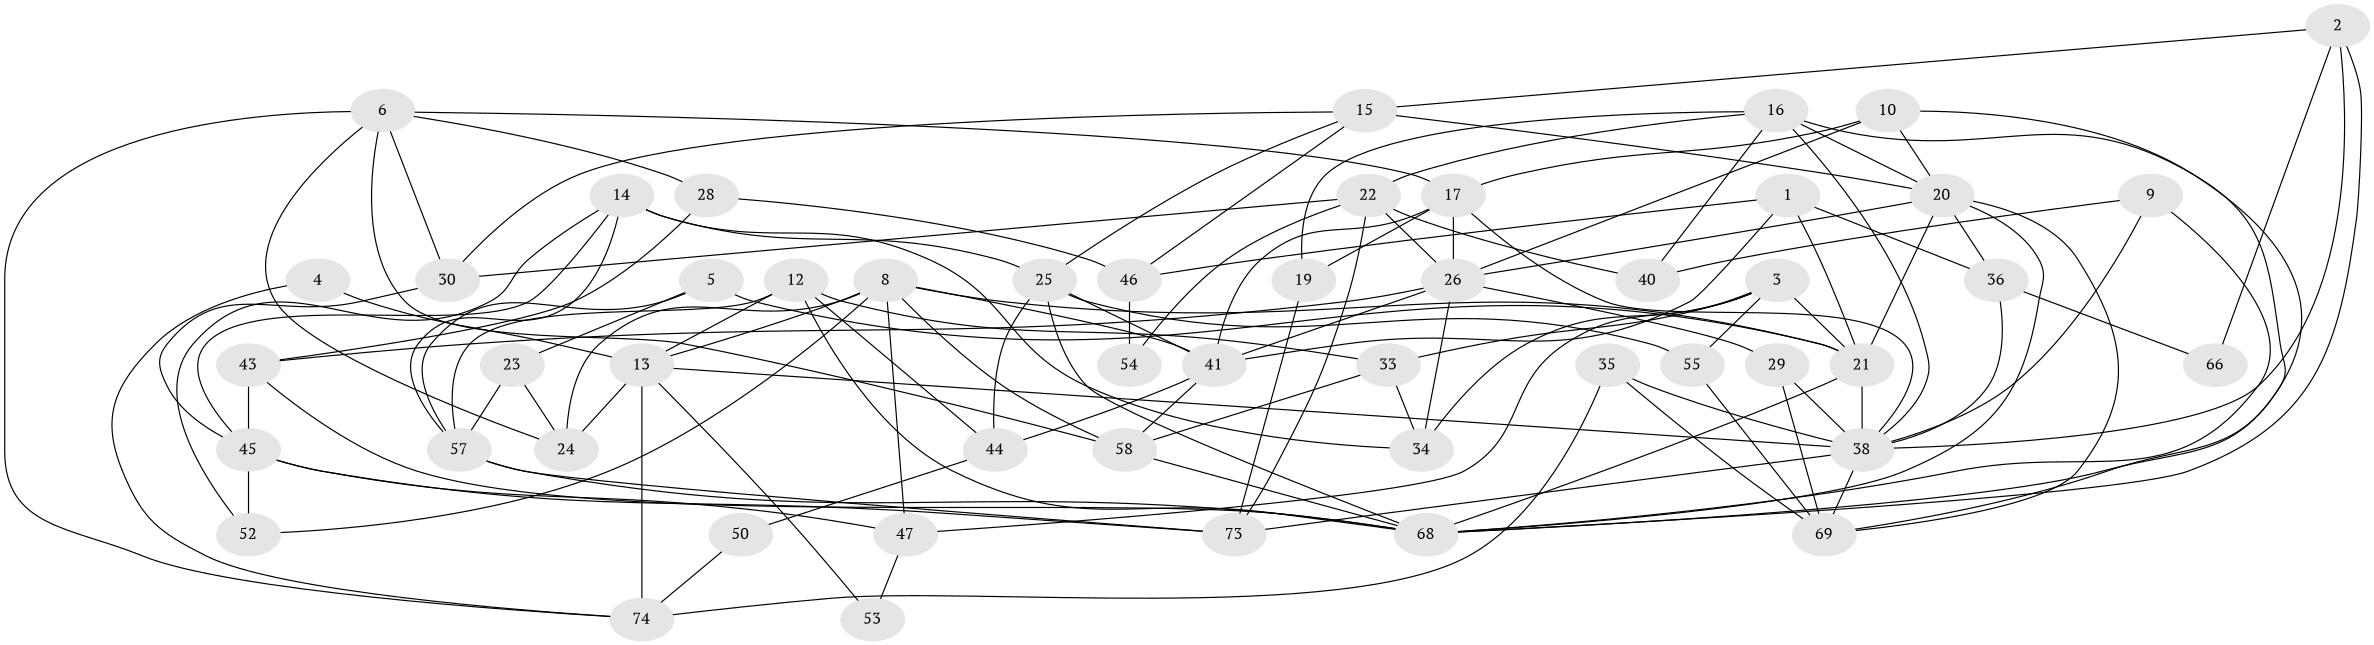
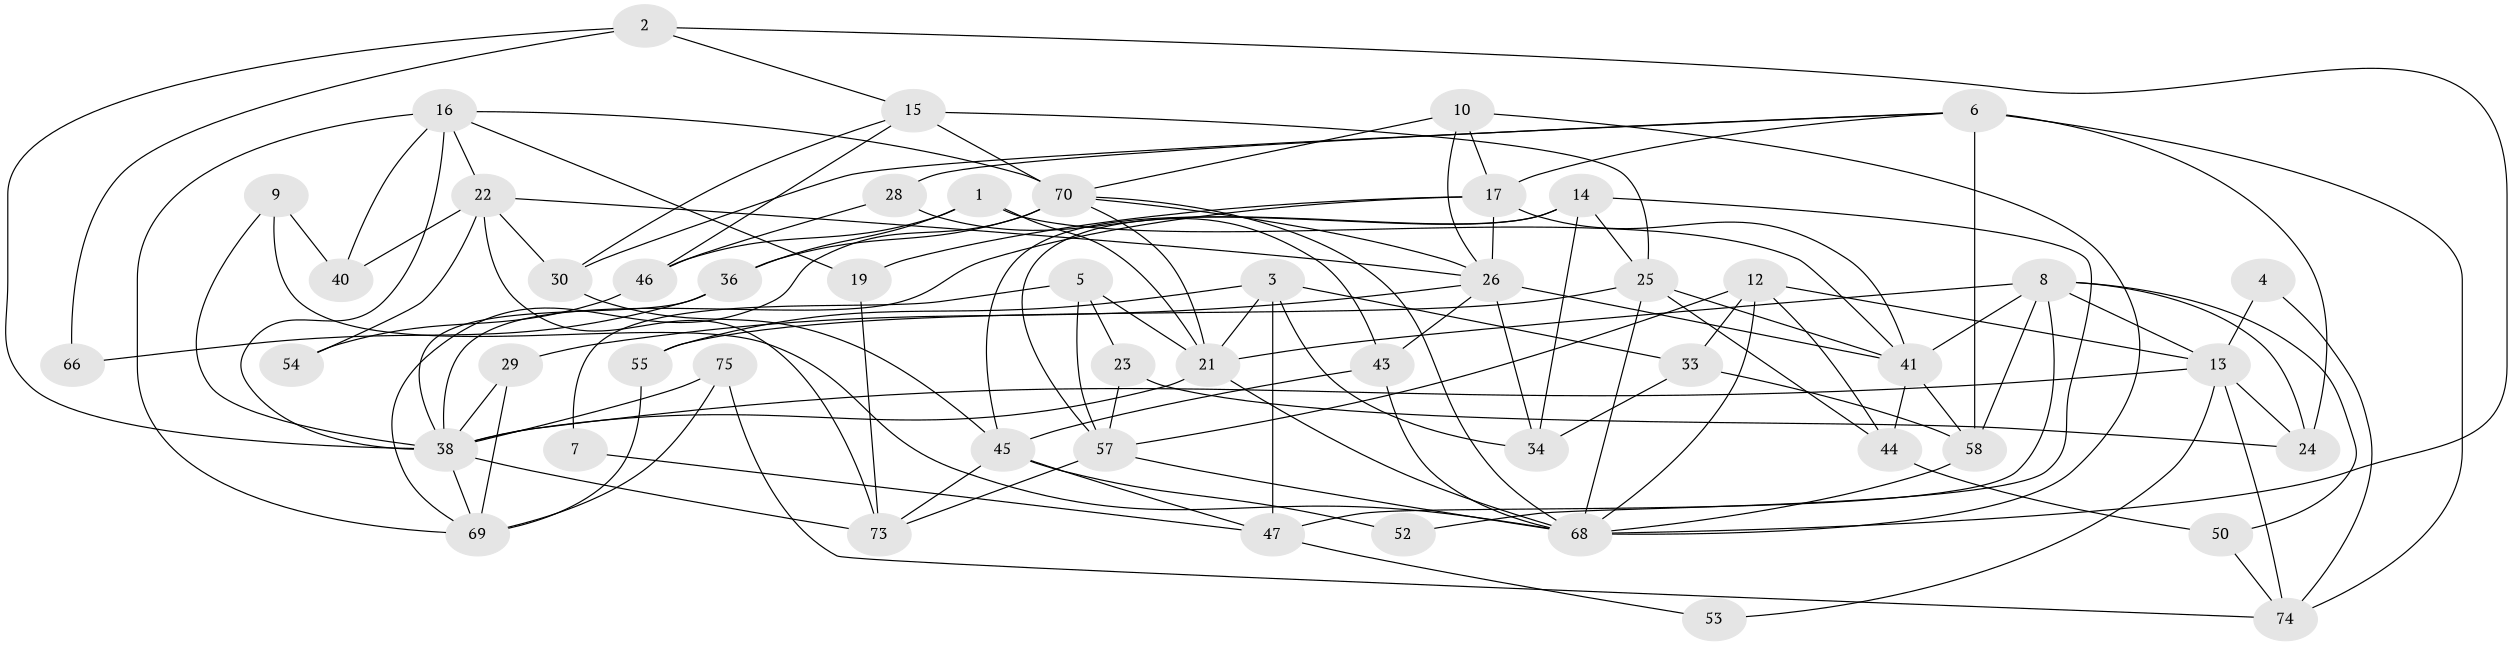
node "20": label "20" -> "70"
node "35": label "35" -> "75"
node "7": added
edge "8" -- "52": now "8" -- "50"
